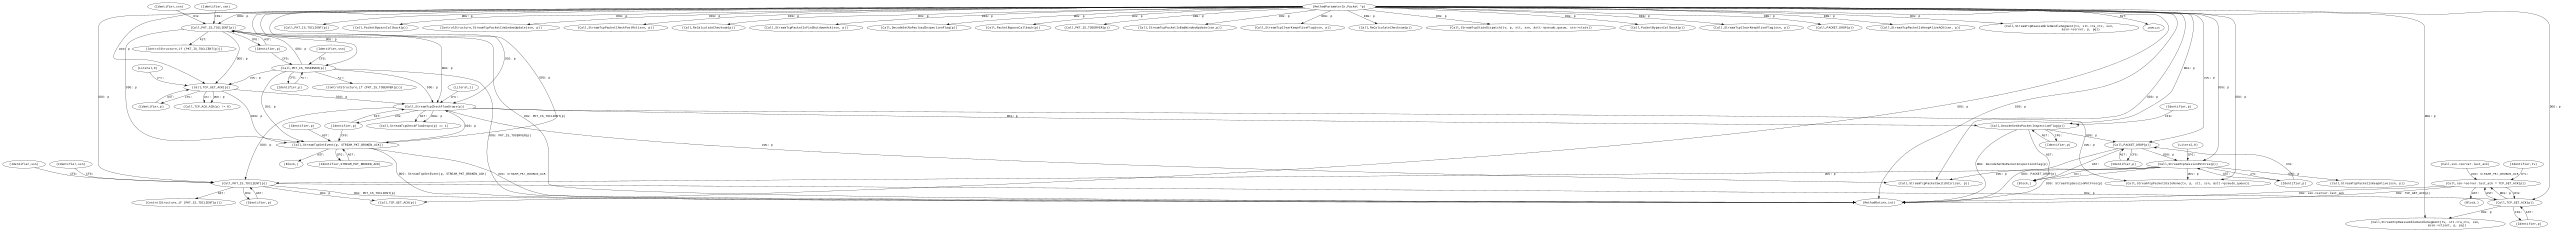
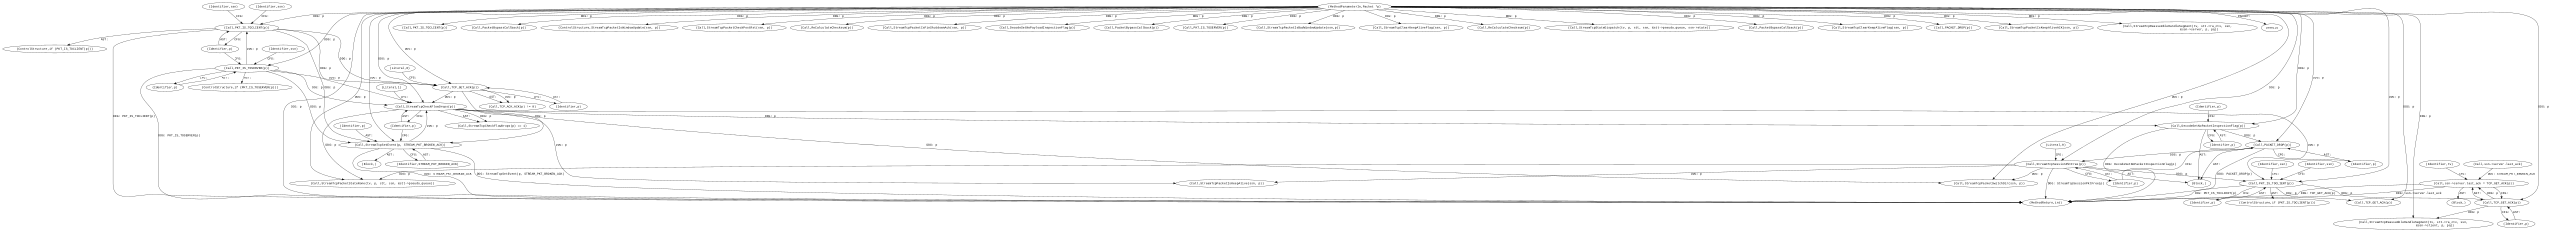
edge "(MethodParameterIn,Packet *p)" -> "1000125": label "AST: " -> "PACKET: "
edge "(Call,StreamTcpCheckFlowDrops(p))" -> "(Call,StreamTcpPacketIsKeepAlive(ssn, p))": added, label "DDG: p"
